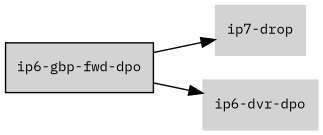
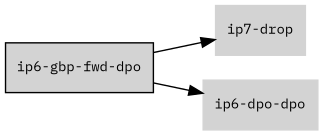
node "ip6-dvr-dpo": label "ip6-dvr-dpo" -> "ip6-dpo-dpo"
